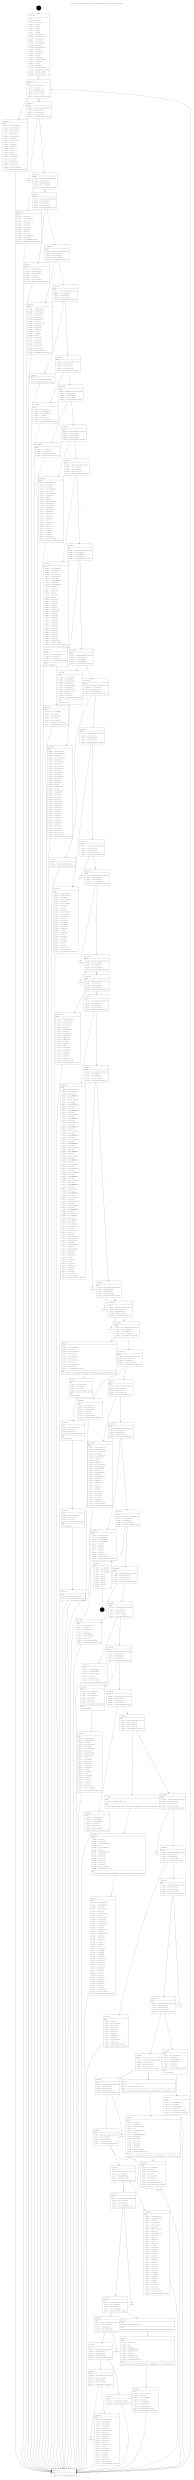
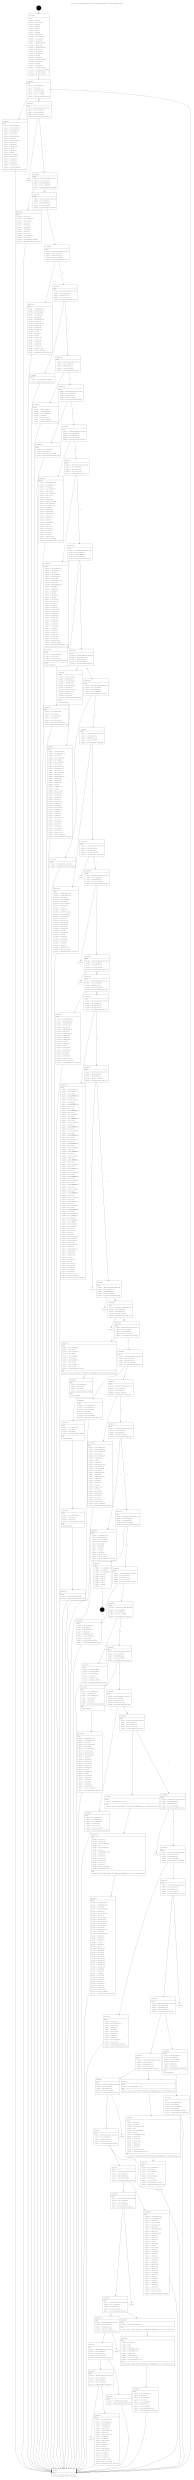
node "0x40213e [30]": removed
